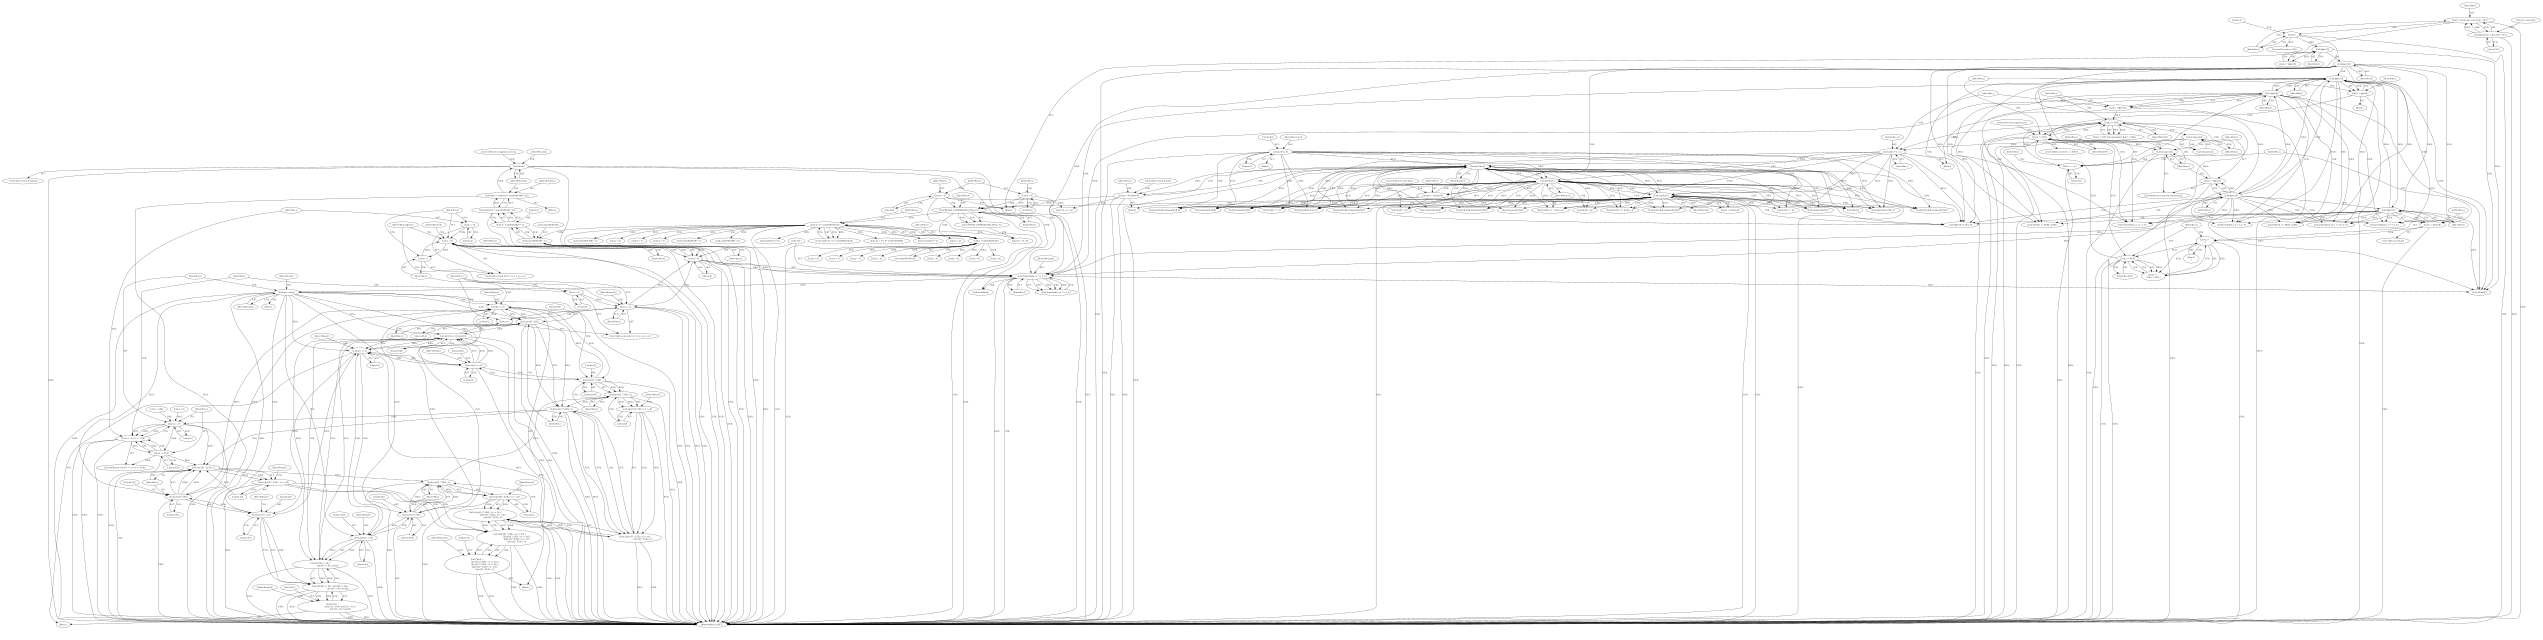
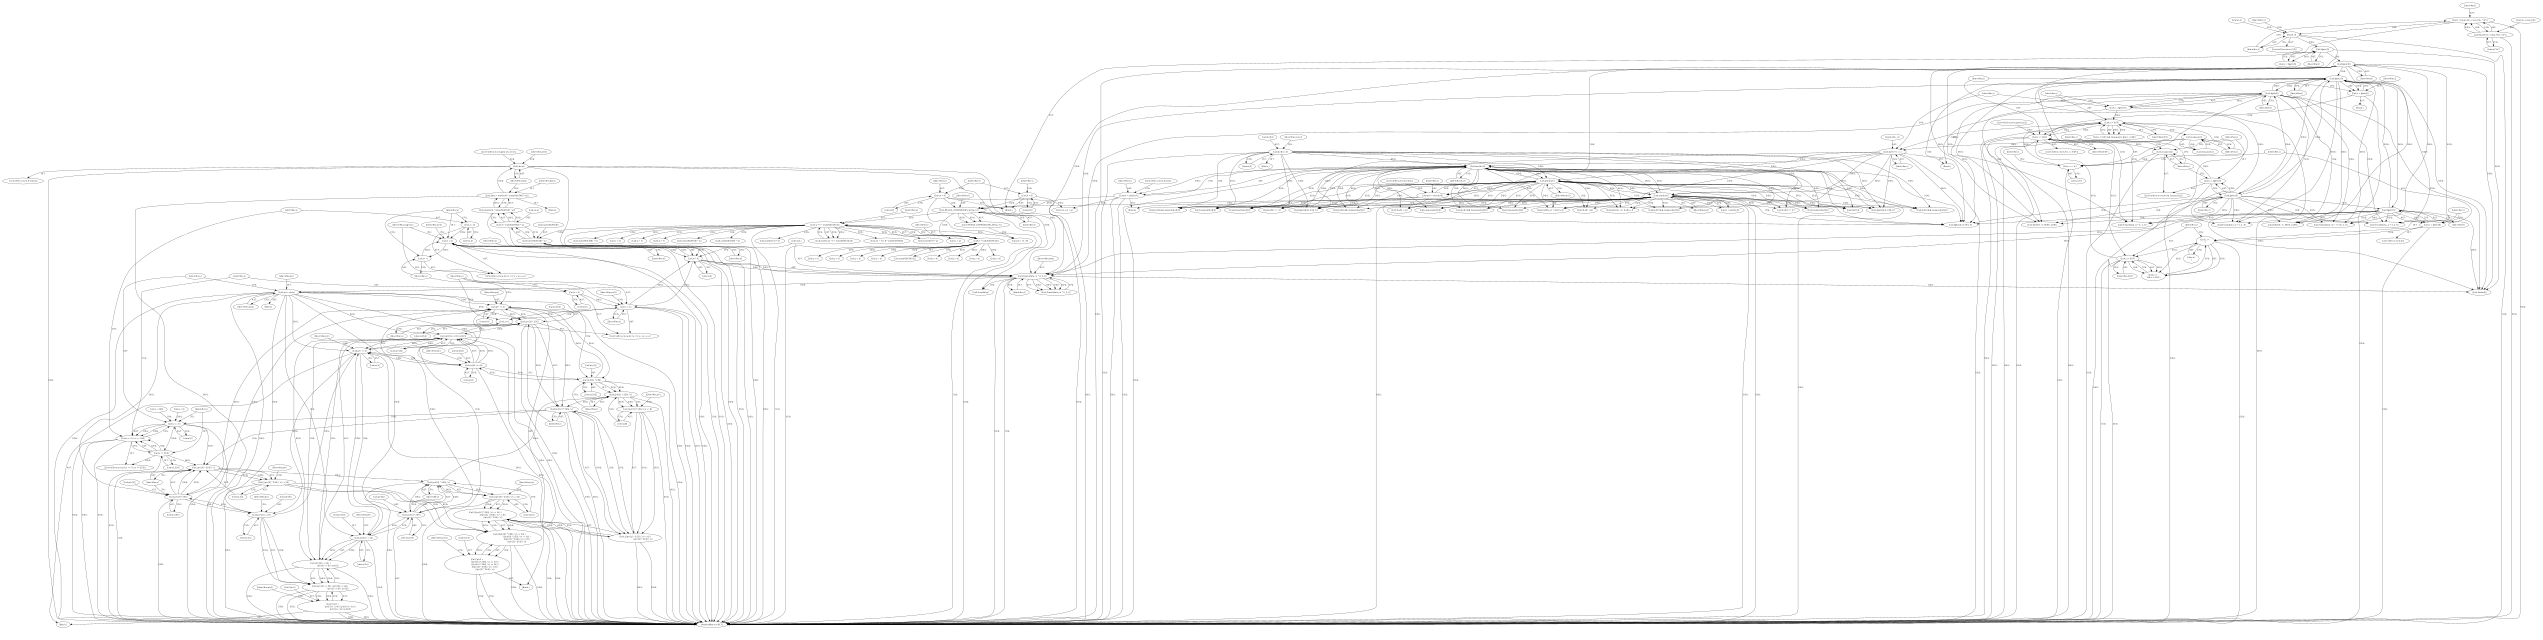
node "(Identifier,rc)": added
node "(Call,!f)": label "(Call,!f)" -> "(Block,!f)"
node "(Call,w = while(buf))": label "(Call,w = while(buf))" -> "(Call,w = atoi(buf))"
